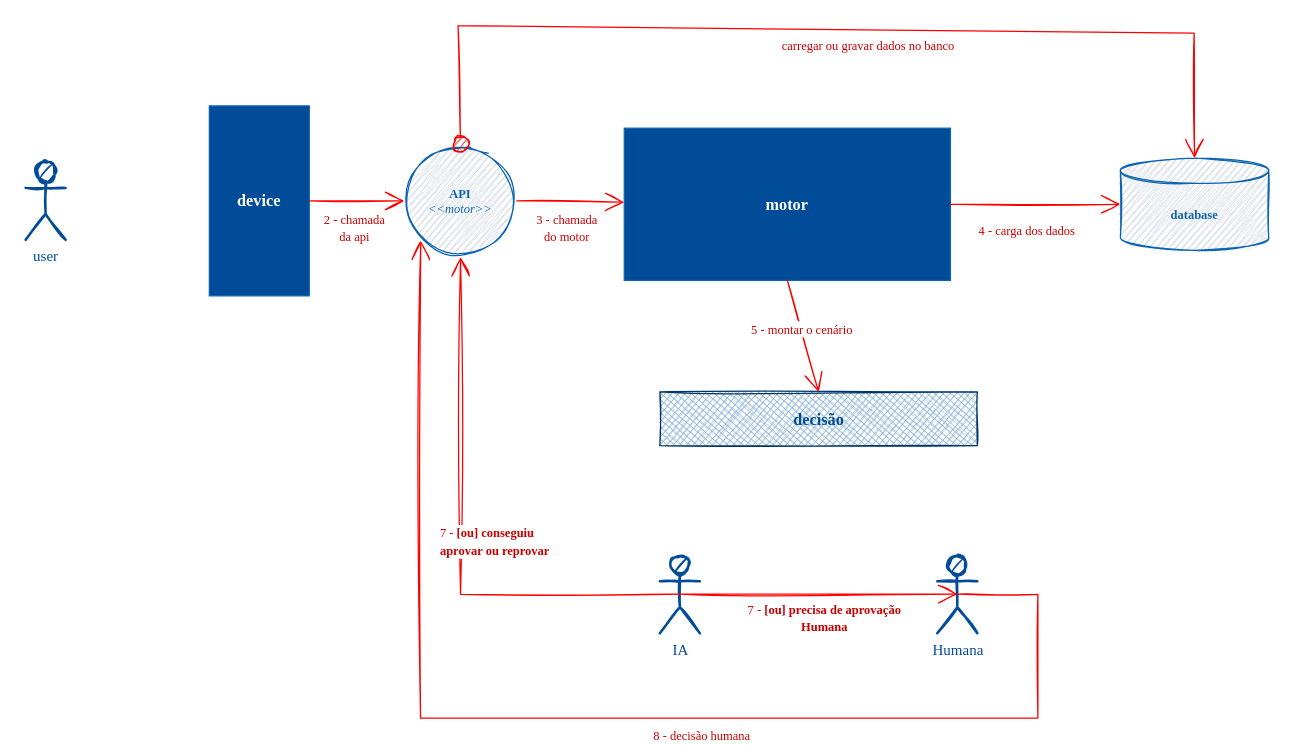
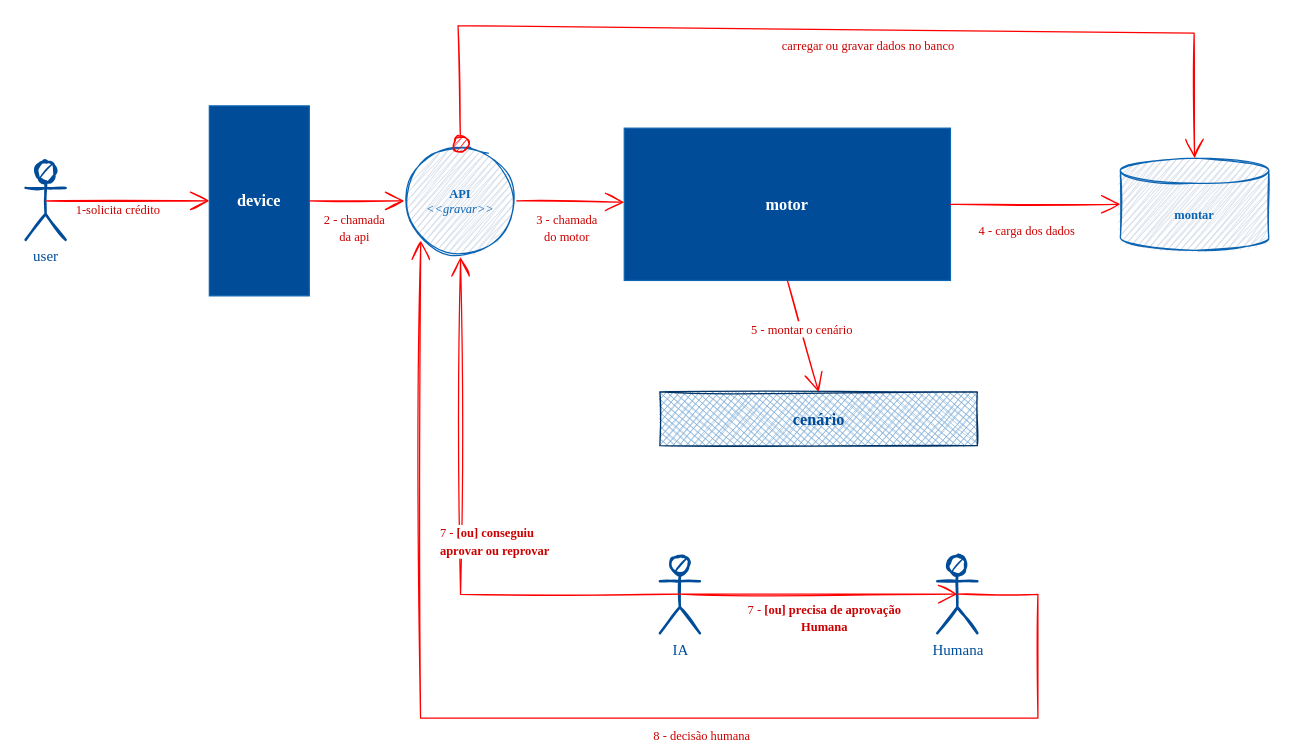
edge "user" -> "device": added, label "1-solicita crédito"
node "API <<motor>>": label "API <<motor>>" -> "API <<gravar>>"
node "database": label "database" -> "montar"
node "decisão": label "decisão" -> "cenário"
